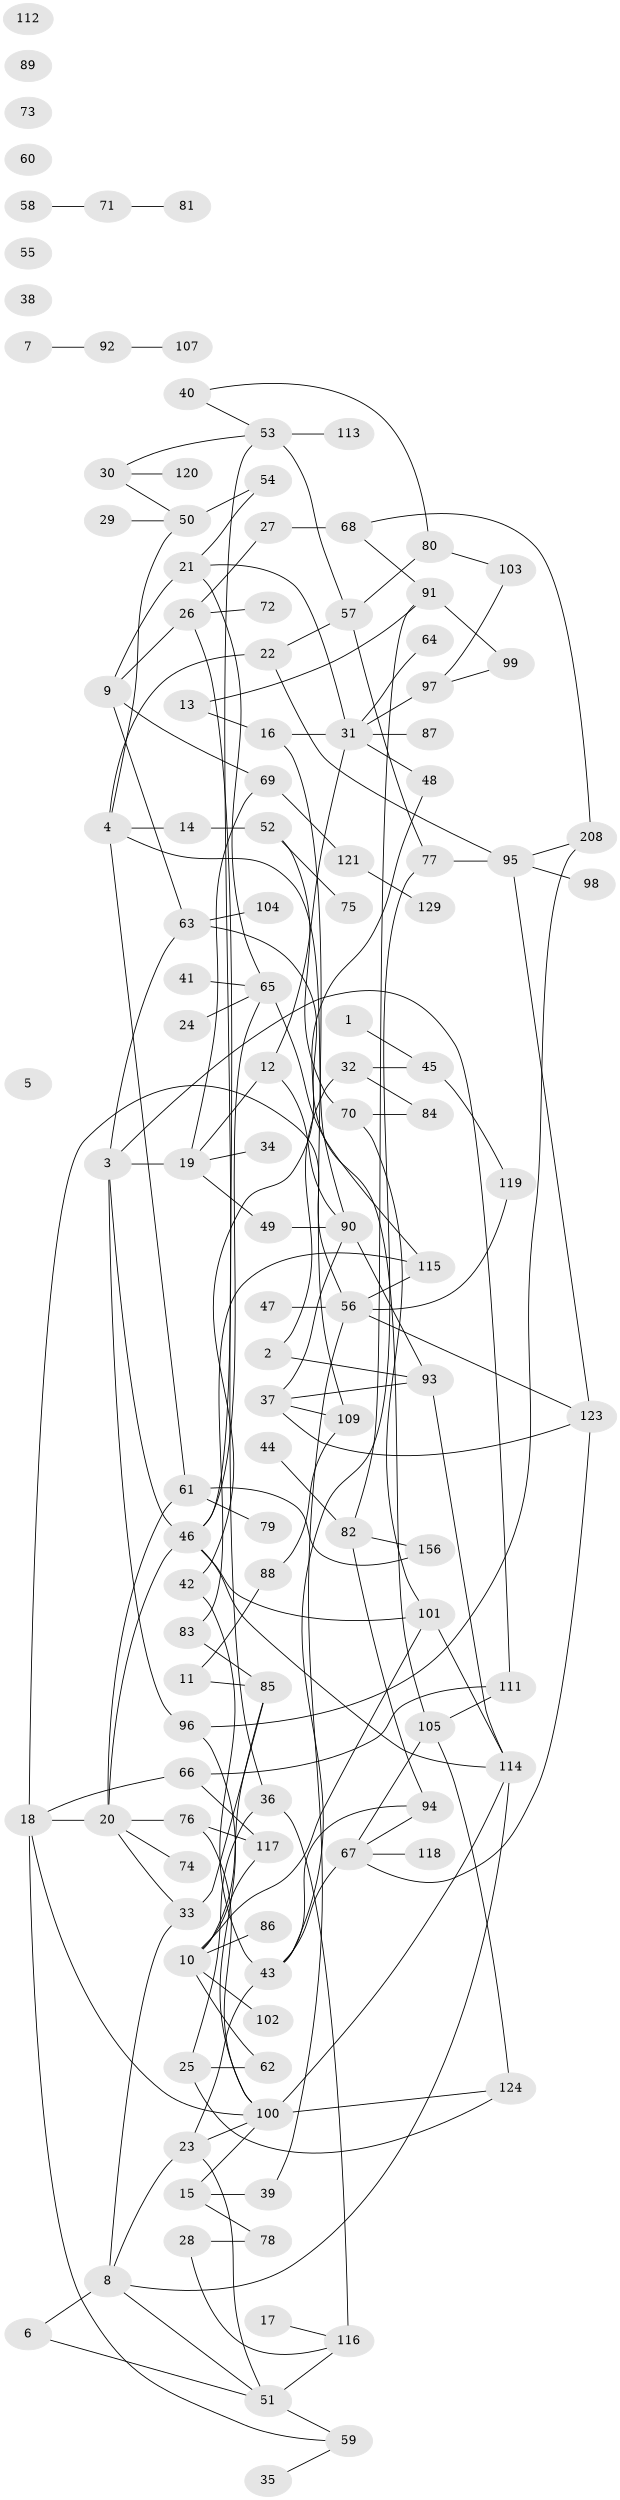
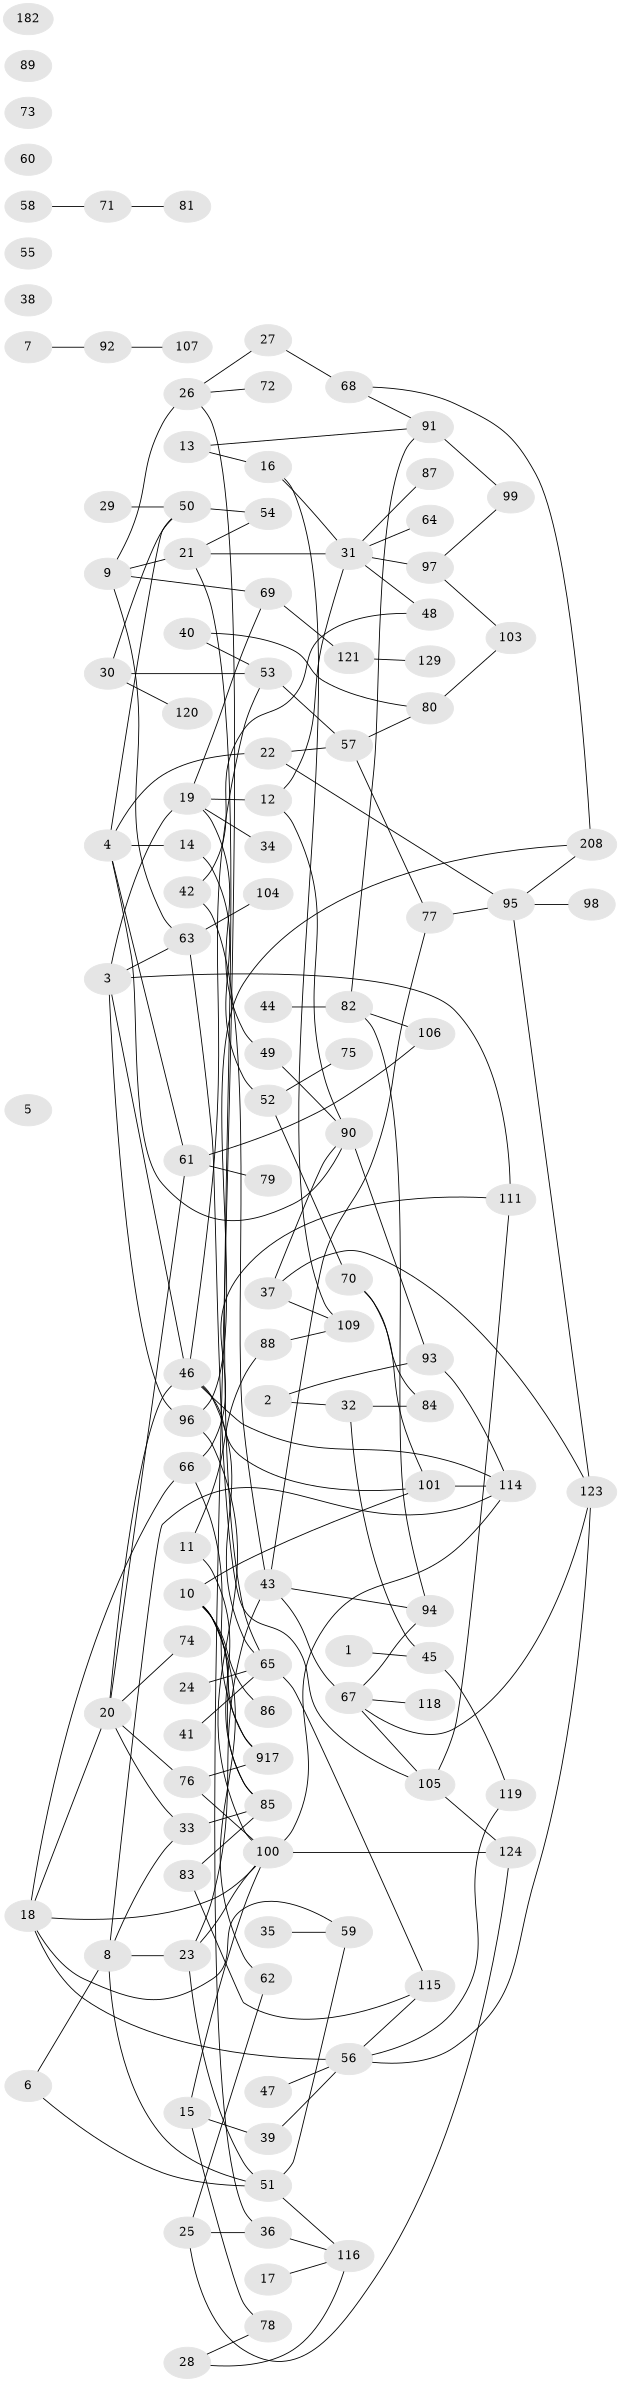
node "112": label "112" -> "182"
node "113": removed
edge "93" -- "37": removed
node "156": label "156" -> "106"
node "117": label "117" -> "917"
node "102": removed
